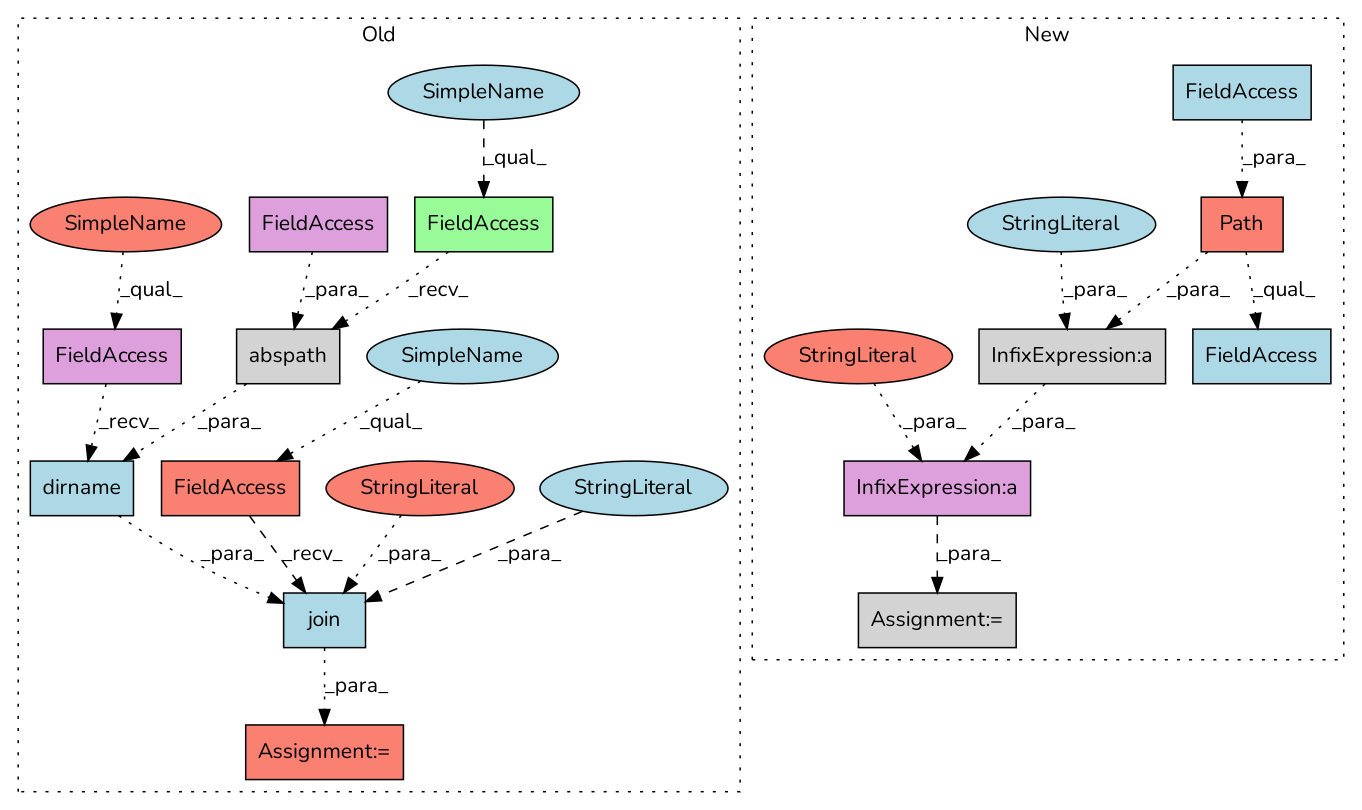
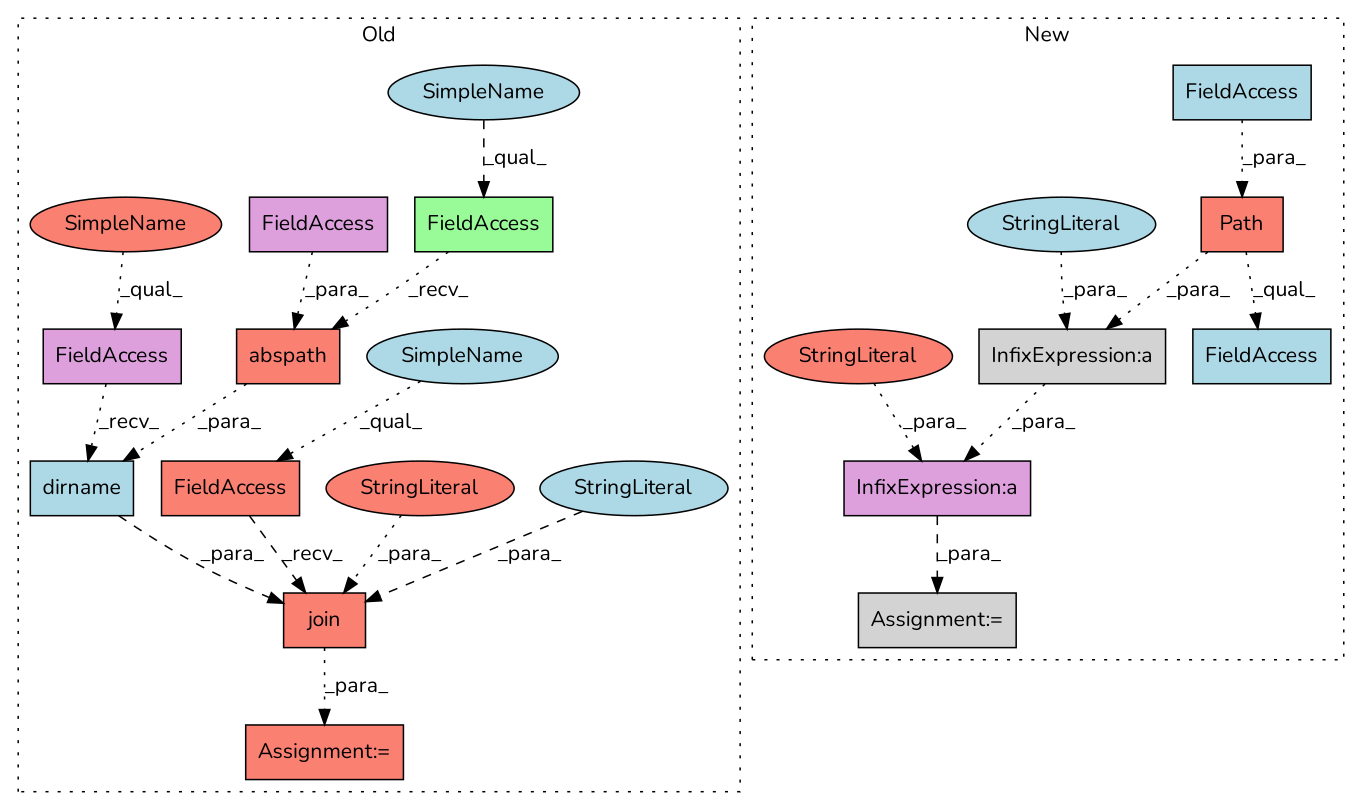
node "abspath": fillcolor lightgrey -> salmon
edge "dirname" -> "join": style dotted -> dashed
node "join": fillcolor lightblue -> salmon
